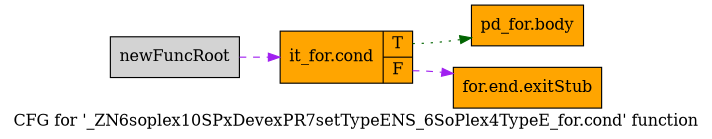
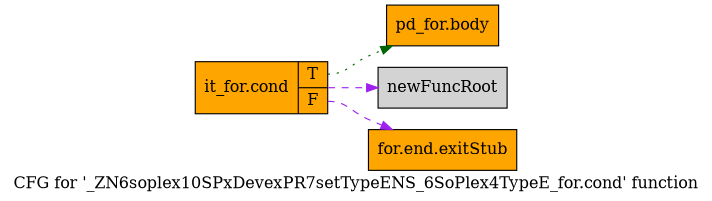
edge "newFuncRoot" -> "it_for.cond": reversed
